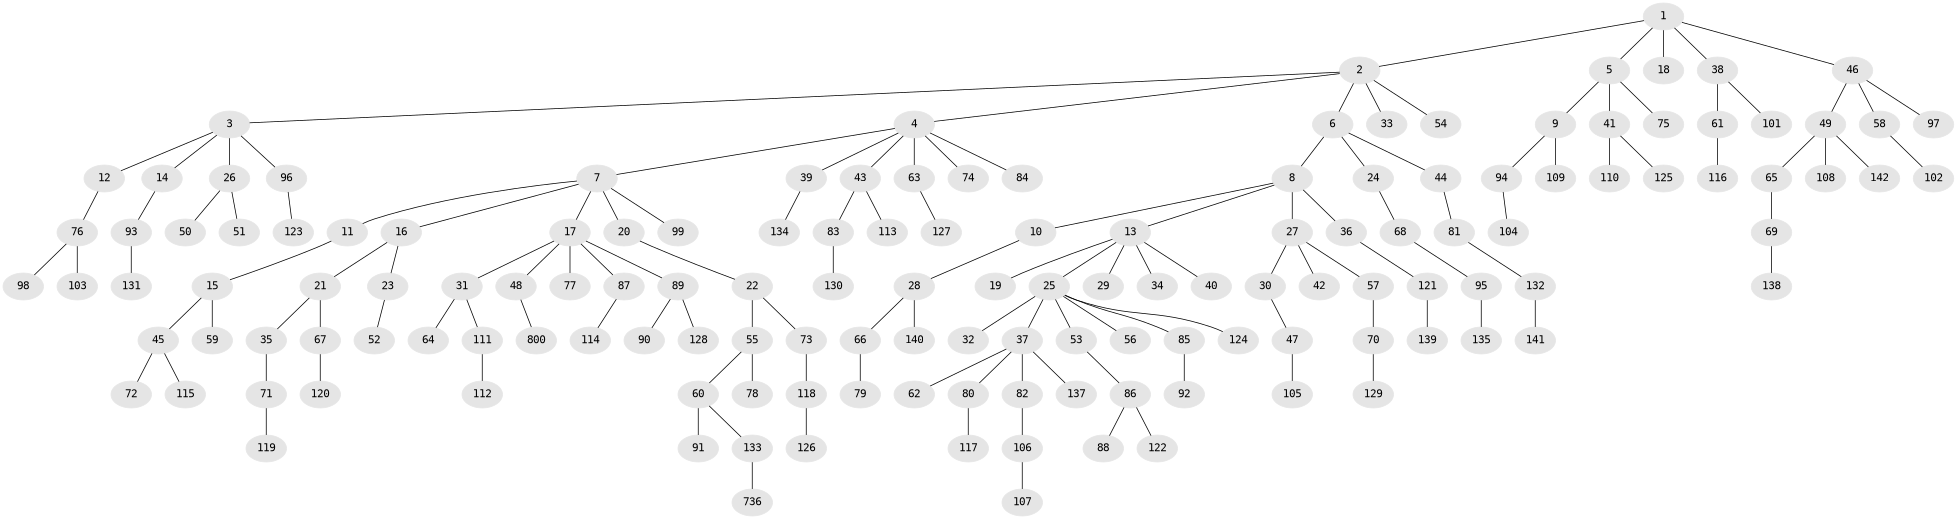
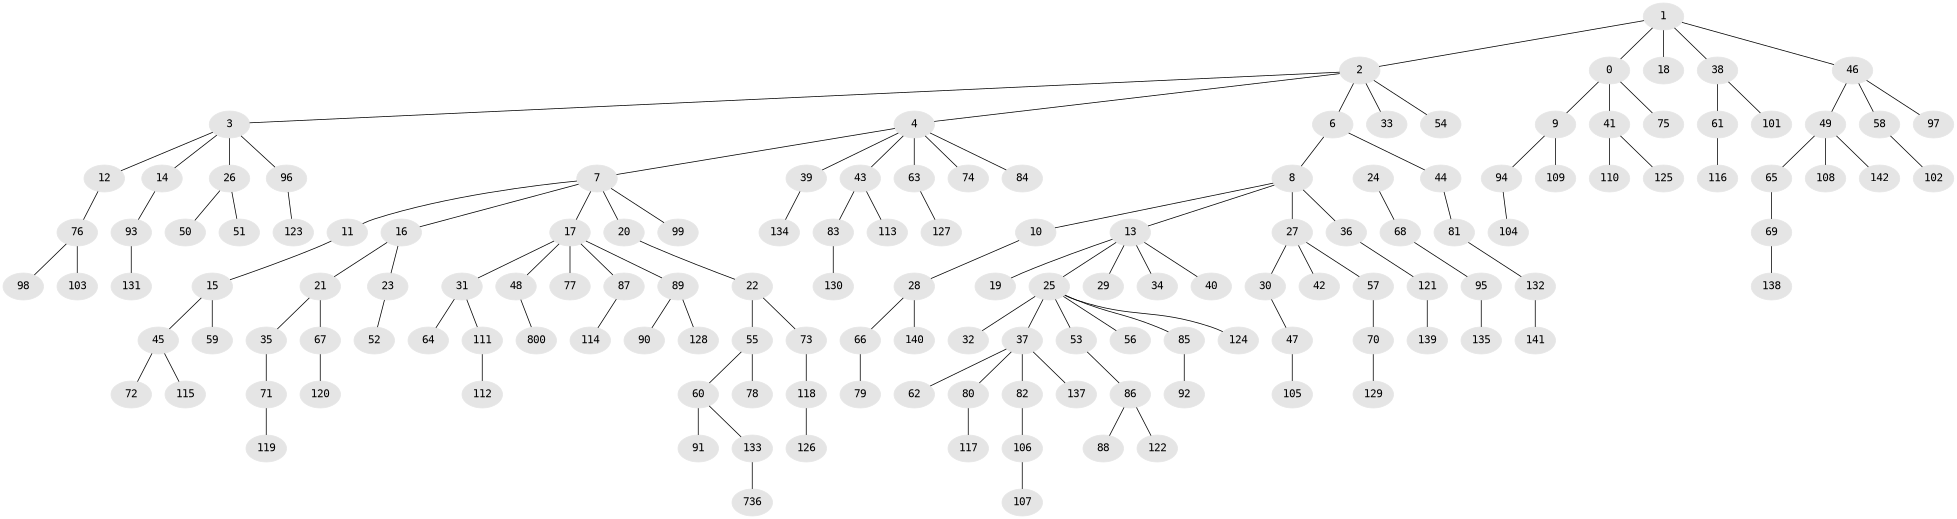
node "5": label "5" -> "0"
edge "6" -- "24": removed
